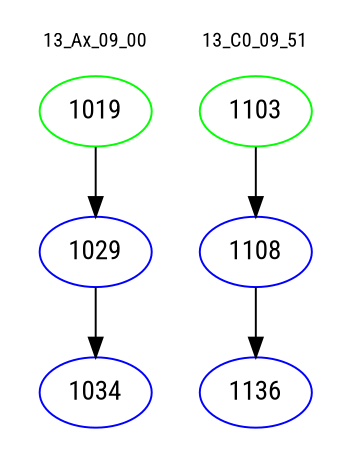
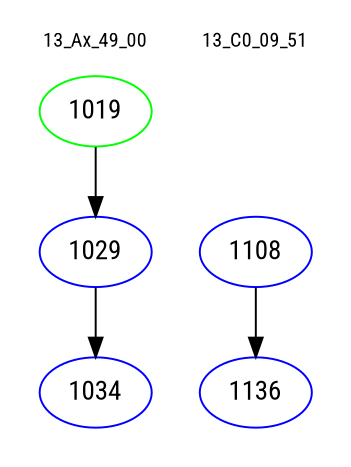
cluster "13_Ax_09_00": label "13_Ax_09_00" -> "13_Ax_49_00"
node "1103": removed
